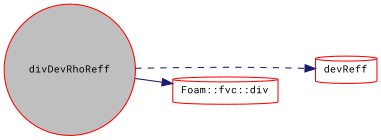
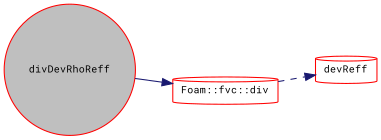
edge "divDevRhoReff" -> "devReff": now "Foam::fvc::div" -> "devReff"
